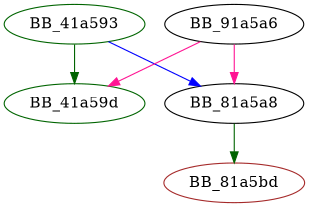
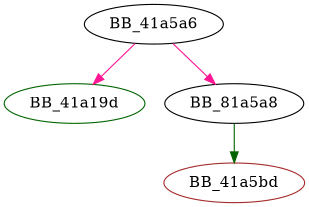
node "BB_41a593": removed
node "BB_91a5a6": label "BB_91a5a6" -> "BB_41a5a6"
node "BB_41a59d": label "BB_41a59d" -> "BB_41a19d"
node "BB_81a5bd": label "BB_81a5bd" -> "BB_41a5bd"
